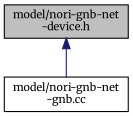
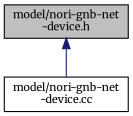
node "model/nori-gnb-net -gnb.cc": label "model/nori-gnb-net -gnb.cc" -> "model/nori-gnb-net -device.cc"
